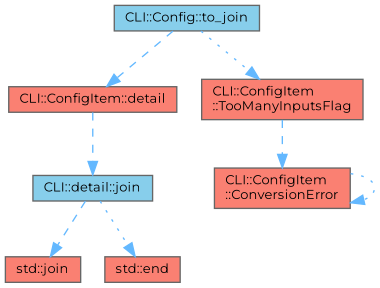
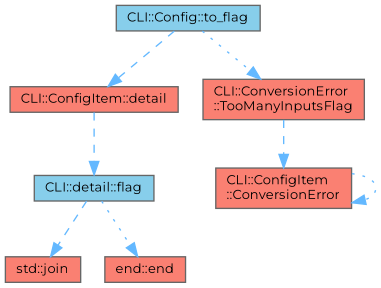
node "CLI::Config::to_join": label "CLI::Config::to_join" -> "CLI::Config::to_flag"
node "CLI::ConfigItem ::TooManyInputsFlag": label "CLI::ConfigItem ::TooManyInputsFlag" -> "CLI::ConversionError ::TooManyInputsFlag"
node "CLI::detail::join": label "CLI::detail::join" -> "CLI::detail::flag"
node "std::end": label "std::end" -> "end::end"
